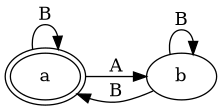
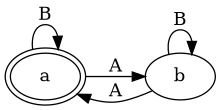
edge "b" -> "a": label "B" -> "A"
